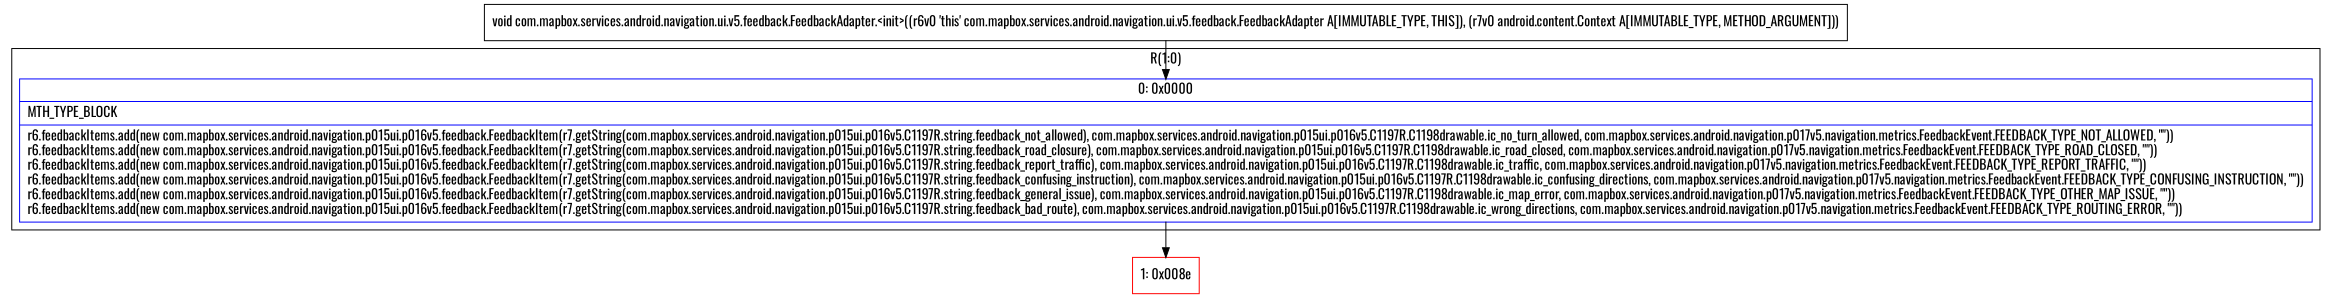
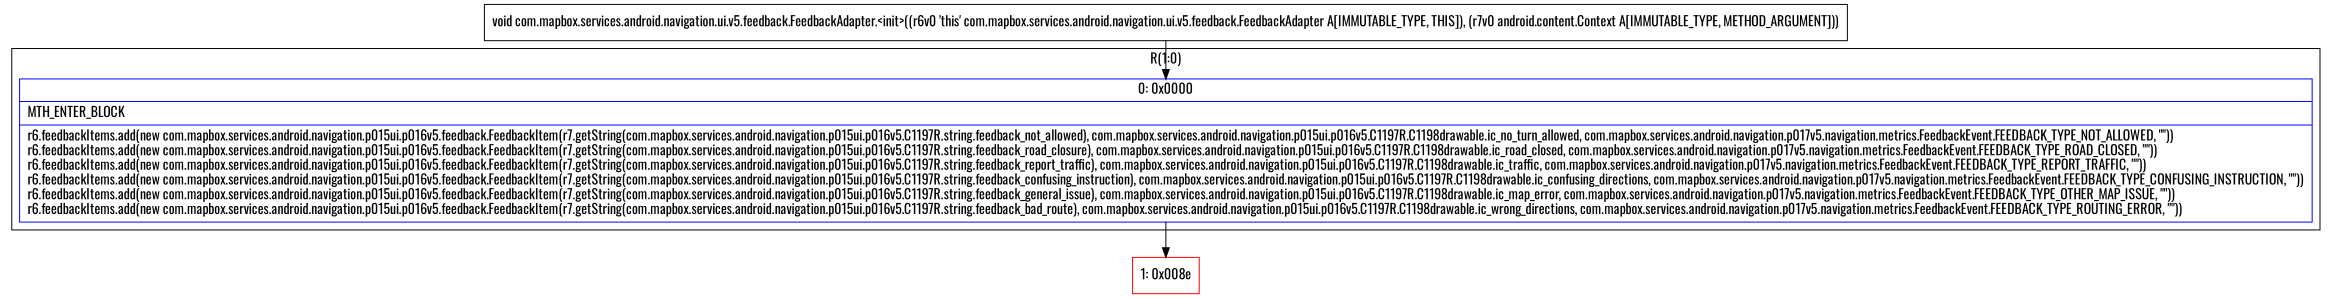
node "0: 0x0000": text "MTH_TYPE_BLOCK" -> "MTH_ENTER_BLOCK"
